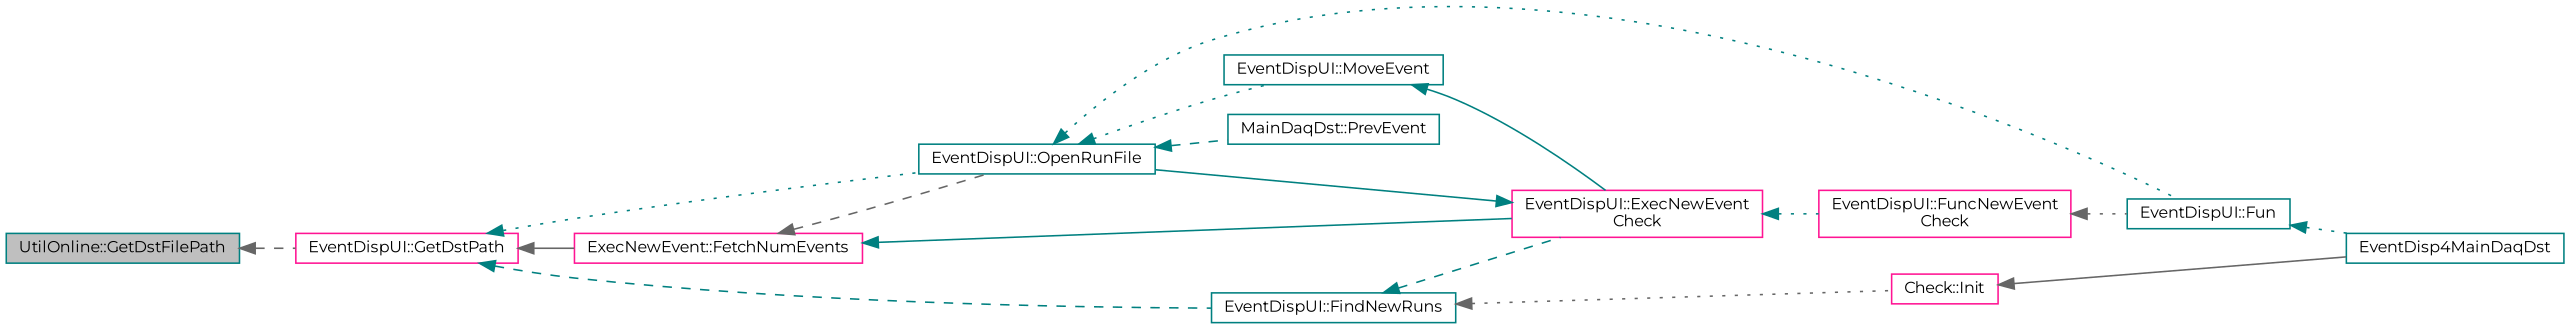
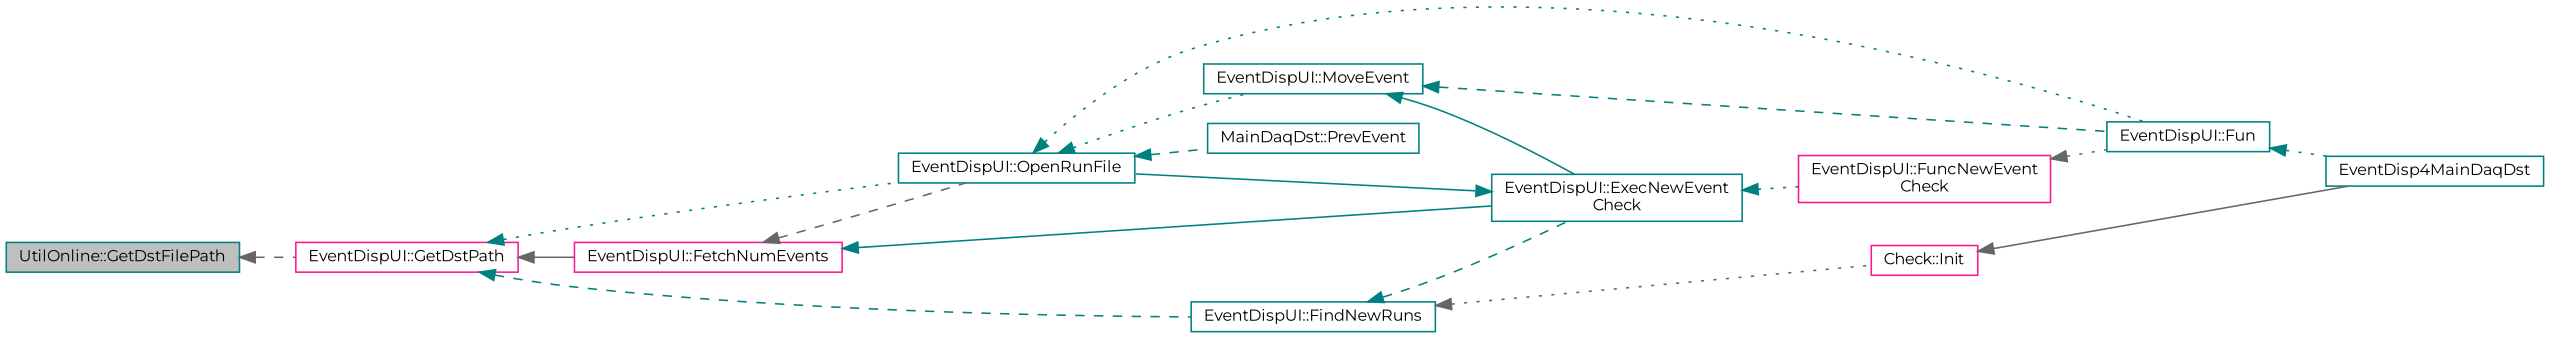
edge "EventDispUI::Fun" -> "EventDispUI::MoveEvent": added
node "EventDispUI::ExecNewEvent Check": color deeppink -> teal
node "ExecNewEvent::FetchNumEvents": label "ExecNewEvent::FetchNumEvents" -> "EventDispUI::FetchNumEvents"
